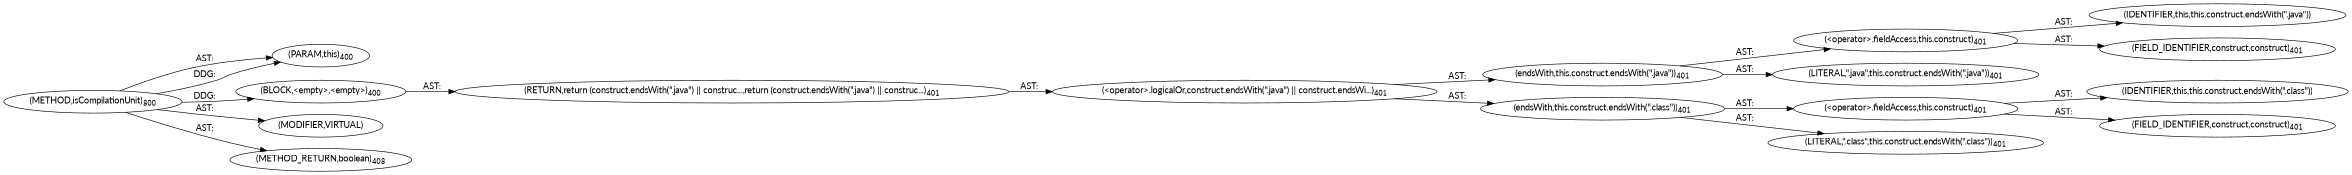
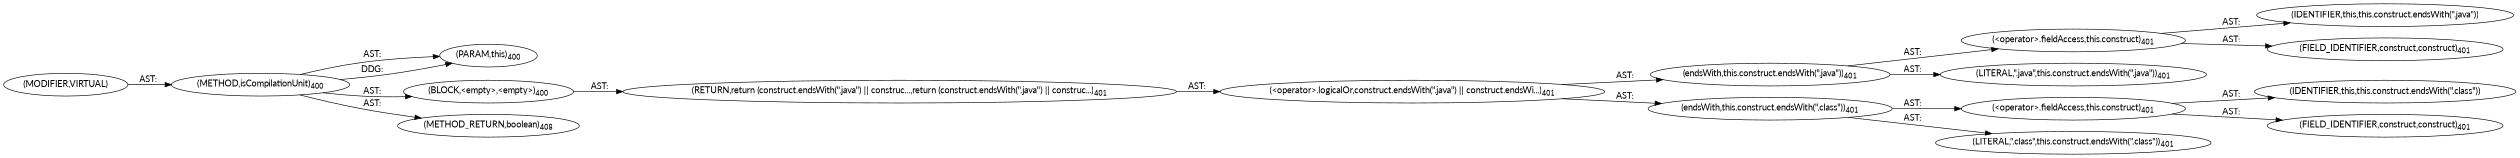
edge "(METHOD,isCompilationUnit)" -> "(BLOCK,<empty>,<empty>)": label "DDG: " -> "AST: "
node "(METHOD,isCompilationUnit)": text "800" -> "400"
edge "(METHOD,isCompilationUnit)" -> "(MODIFIER,VIRTUAL)": reversed
